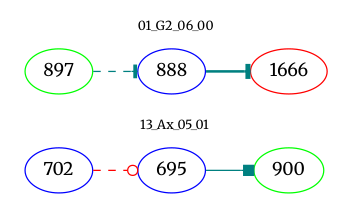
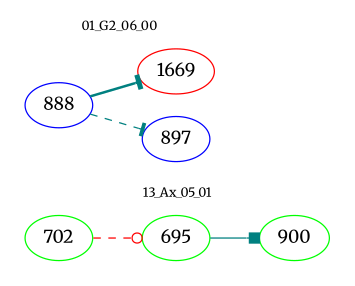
node "897": color green -> blue
edge "897" -> "888": reversed
node "1666": label "1666" -> "1669"
node "702": color blue -> green
node "695": color blue -> green
